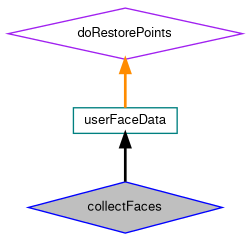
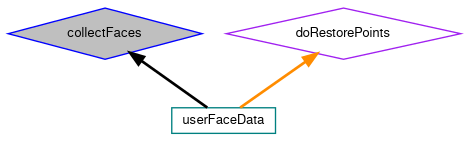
edge "collectFaces" -> "userFaceData": reversed
